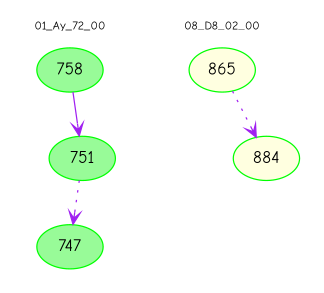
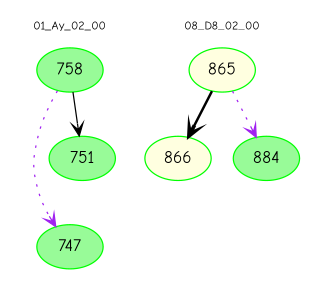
cluster "01_Ay_72_00": label "01_Ay_72_00" -> "01_Ay_02_00"
edge "758" -> "751": color purple -> black
node "866": added
node "884": fillcolor lightyellow -> palegreen
edge "751" -> "747": now "758" -> "747"
